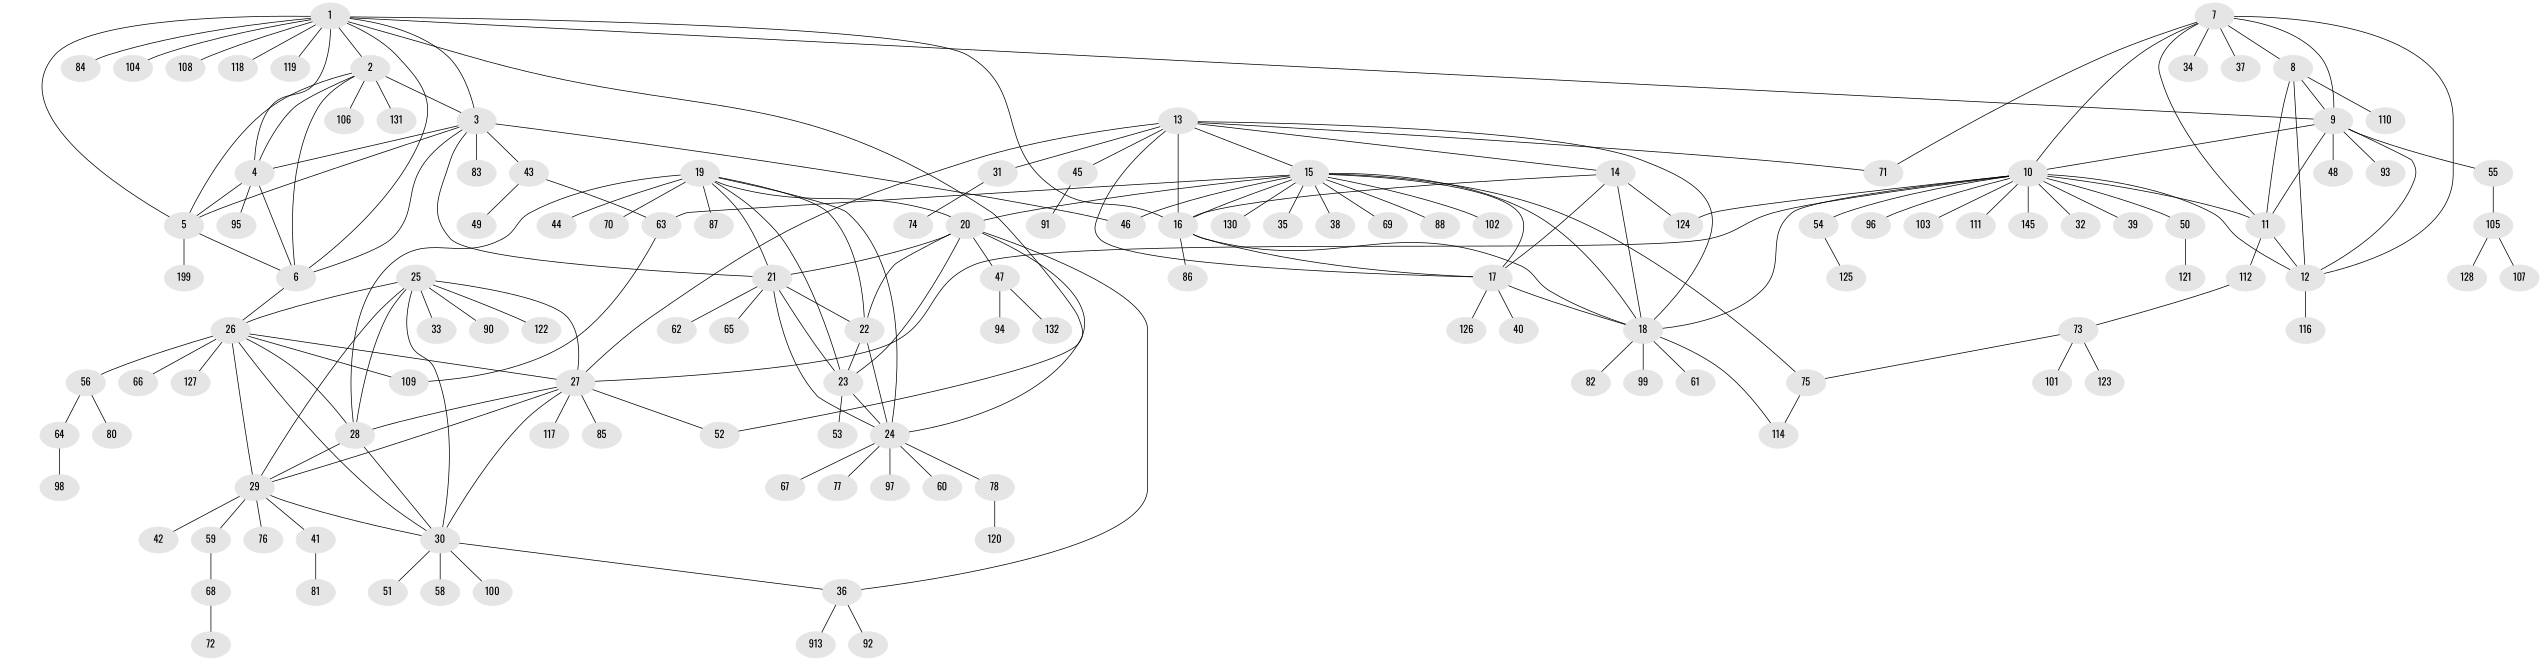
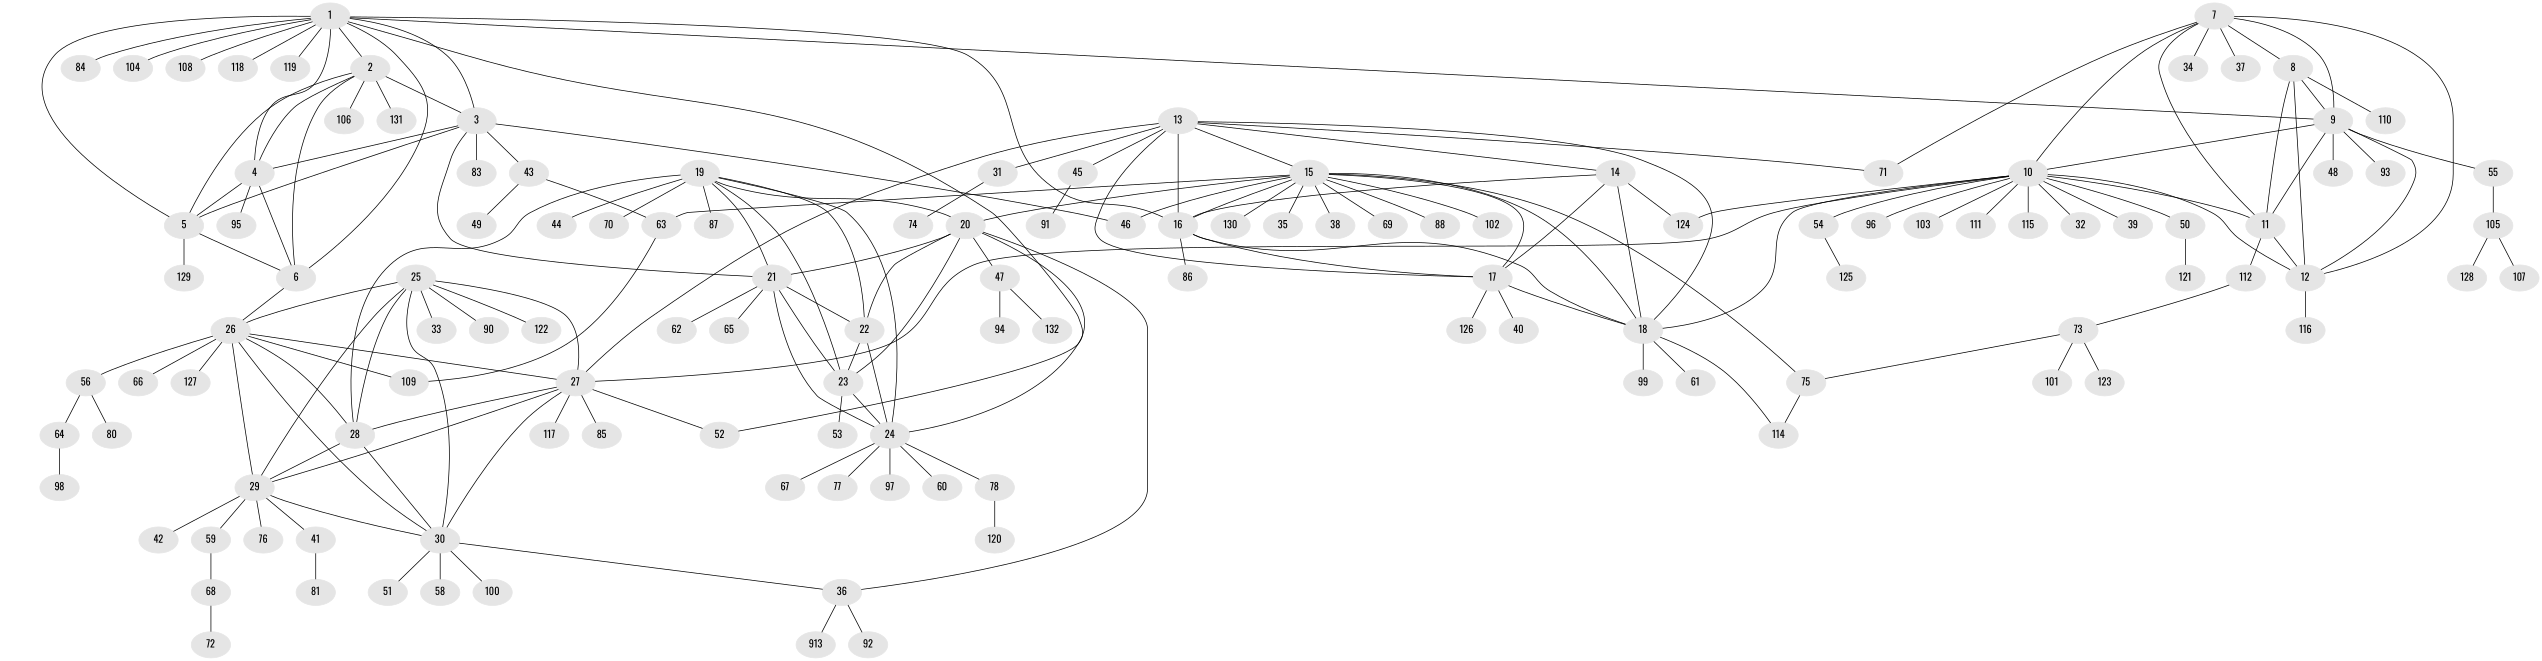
edge "3" -- "6": removed
node "145": label "145" -> "115"
node "199": label "199" -> "129"
node "82": removed
